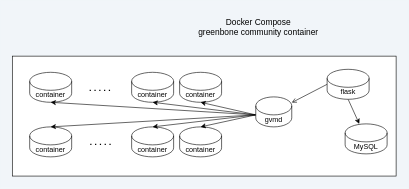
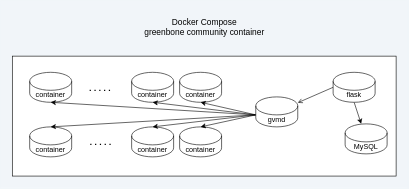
node "Docker Compose greenbone community container": moved (258, 27) -> (204, 27)
node "flask": moved (348, 84) -> (354, 87)
node "gvmd": size 36x30 -> 42x30
